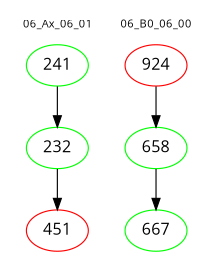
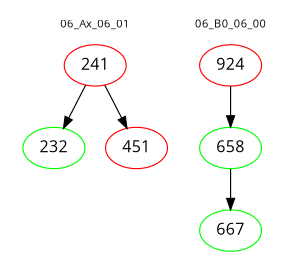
node "241": color green -> red
edge "232" -> "451": now "241" -> "451"
